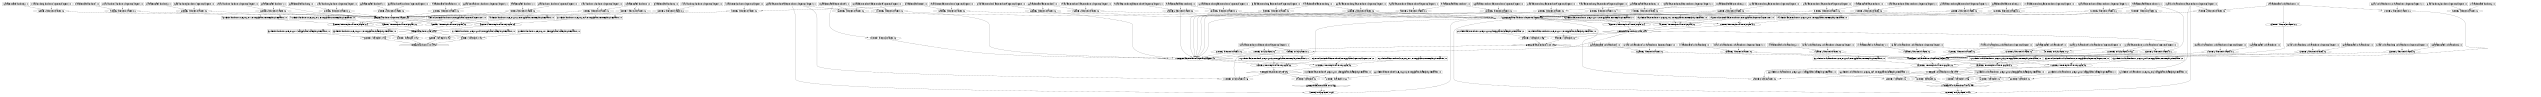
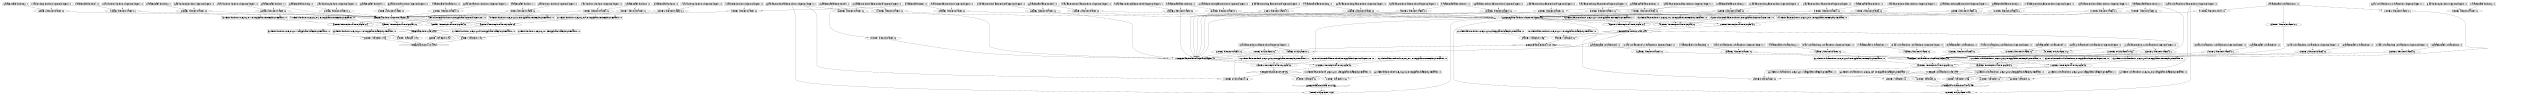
node "92:RULE 6 (direct network access):0.8": label "92:RULE 6 (direct network access):0.8" -> "92:CVE 6 (direct network access):0.8"
node "191:RULE 6 (direct network access):0.8": label "191:RULE 6 (direct network access):0.8" -> "191:RULE 6 (direct network multi):0.8"
node "150:attackerLocated(workStation_host_8):1.0": added
